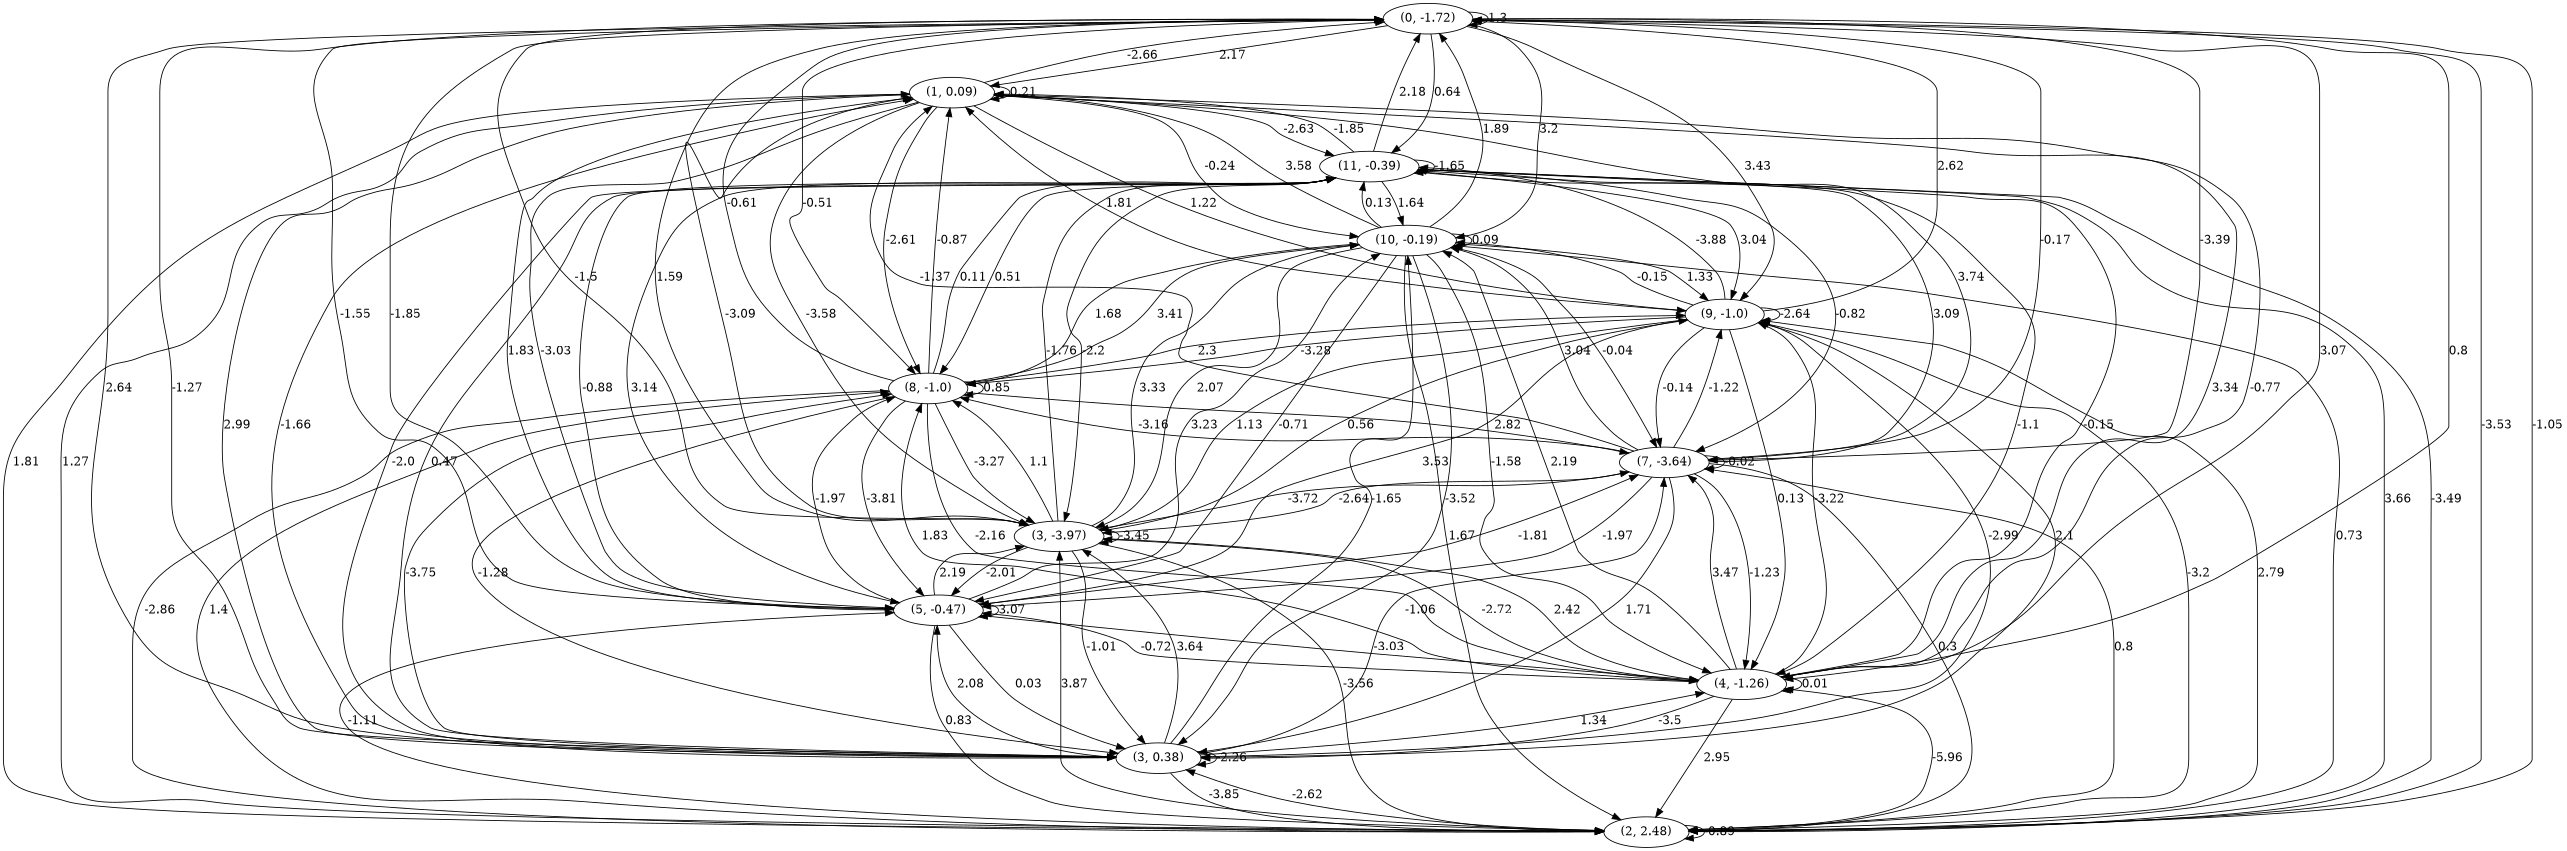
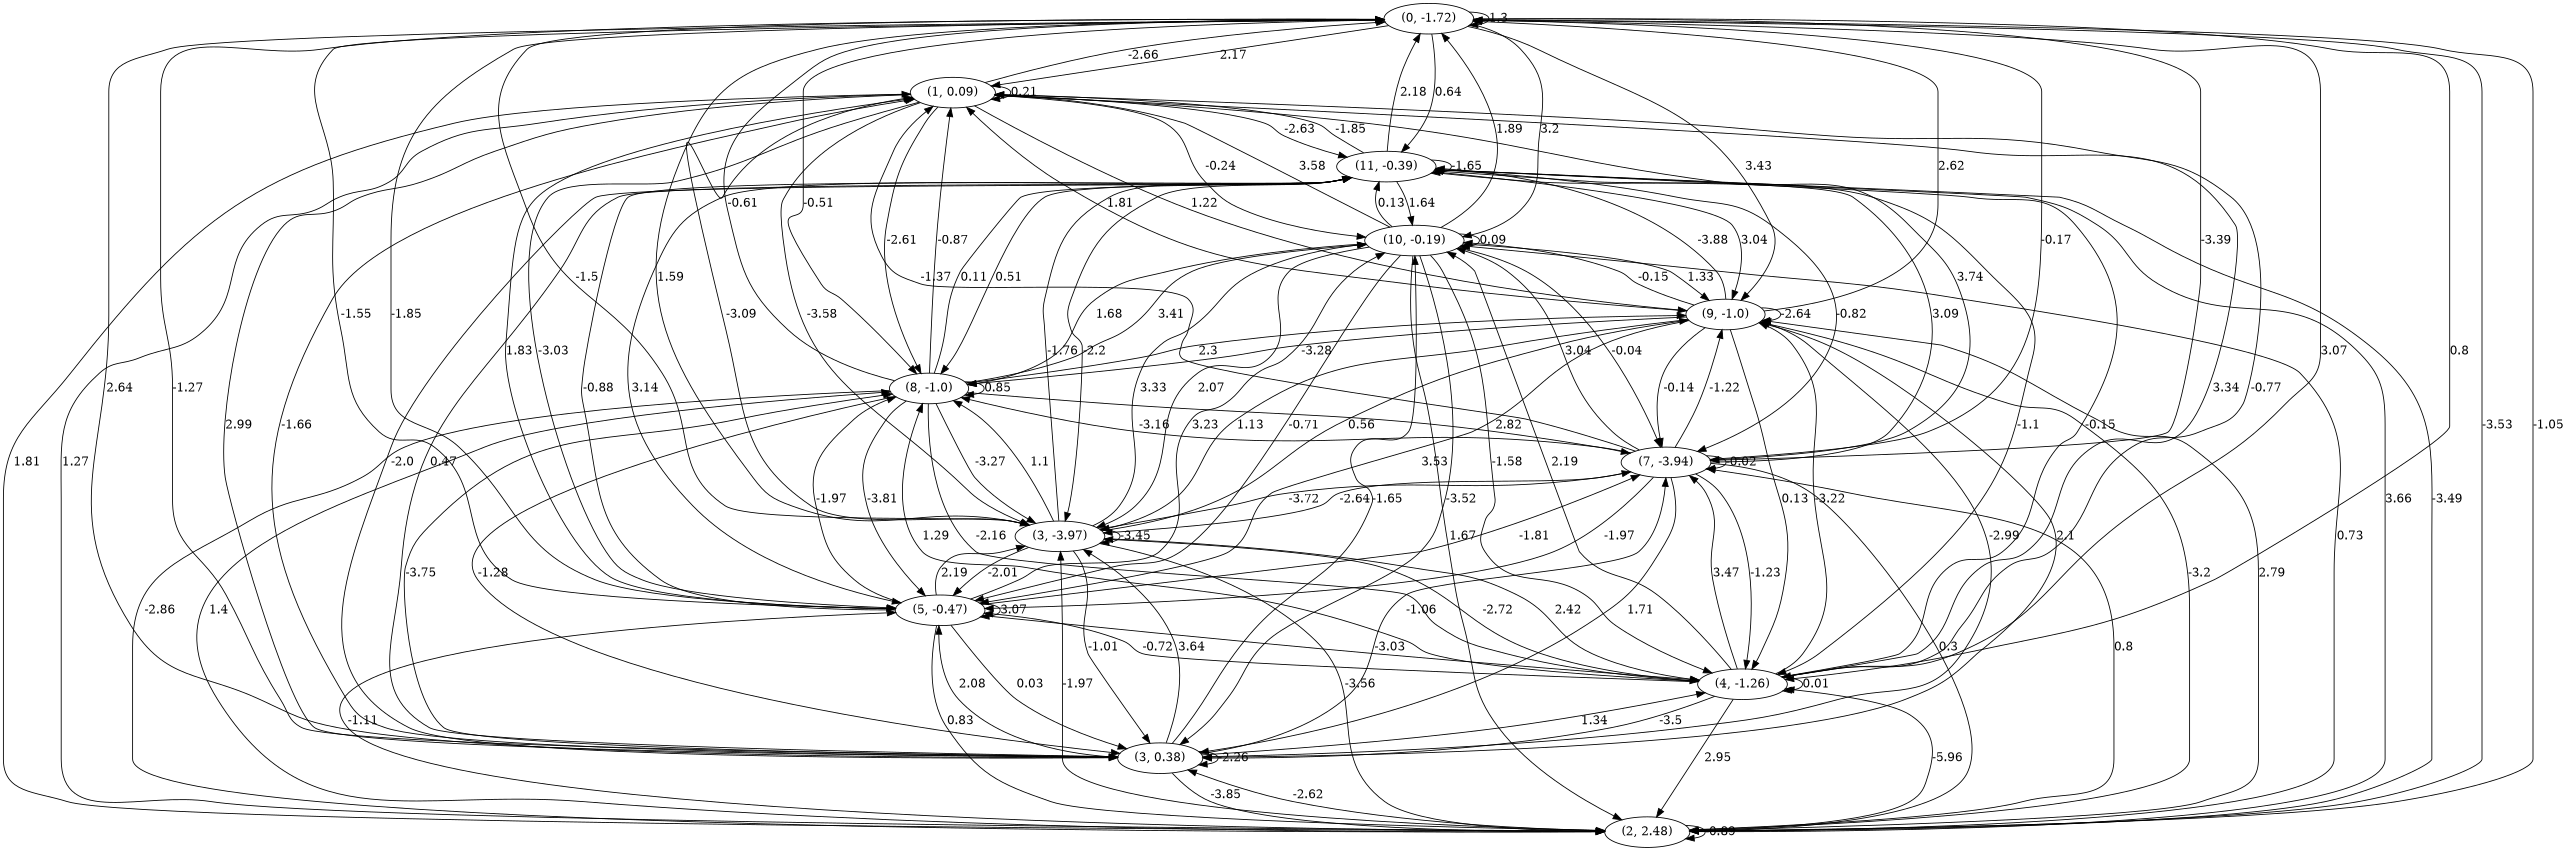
node "(7, -3.64)": label "(7, -3.64)" -> "(7, -3.94)"
edge "(4, -1.26)" -> "(8, -1.0)": label "1.83" -> "1.29"
edge "(2, 2.48)" -> "(3, -3.97)": label "3.87" -> "-1.97"
